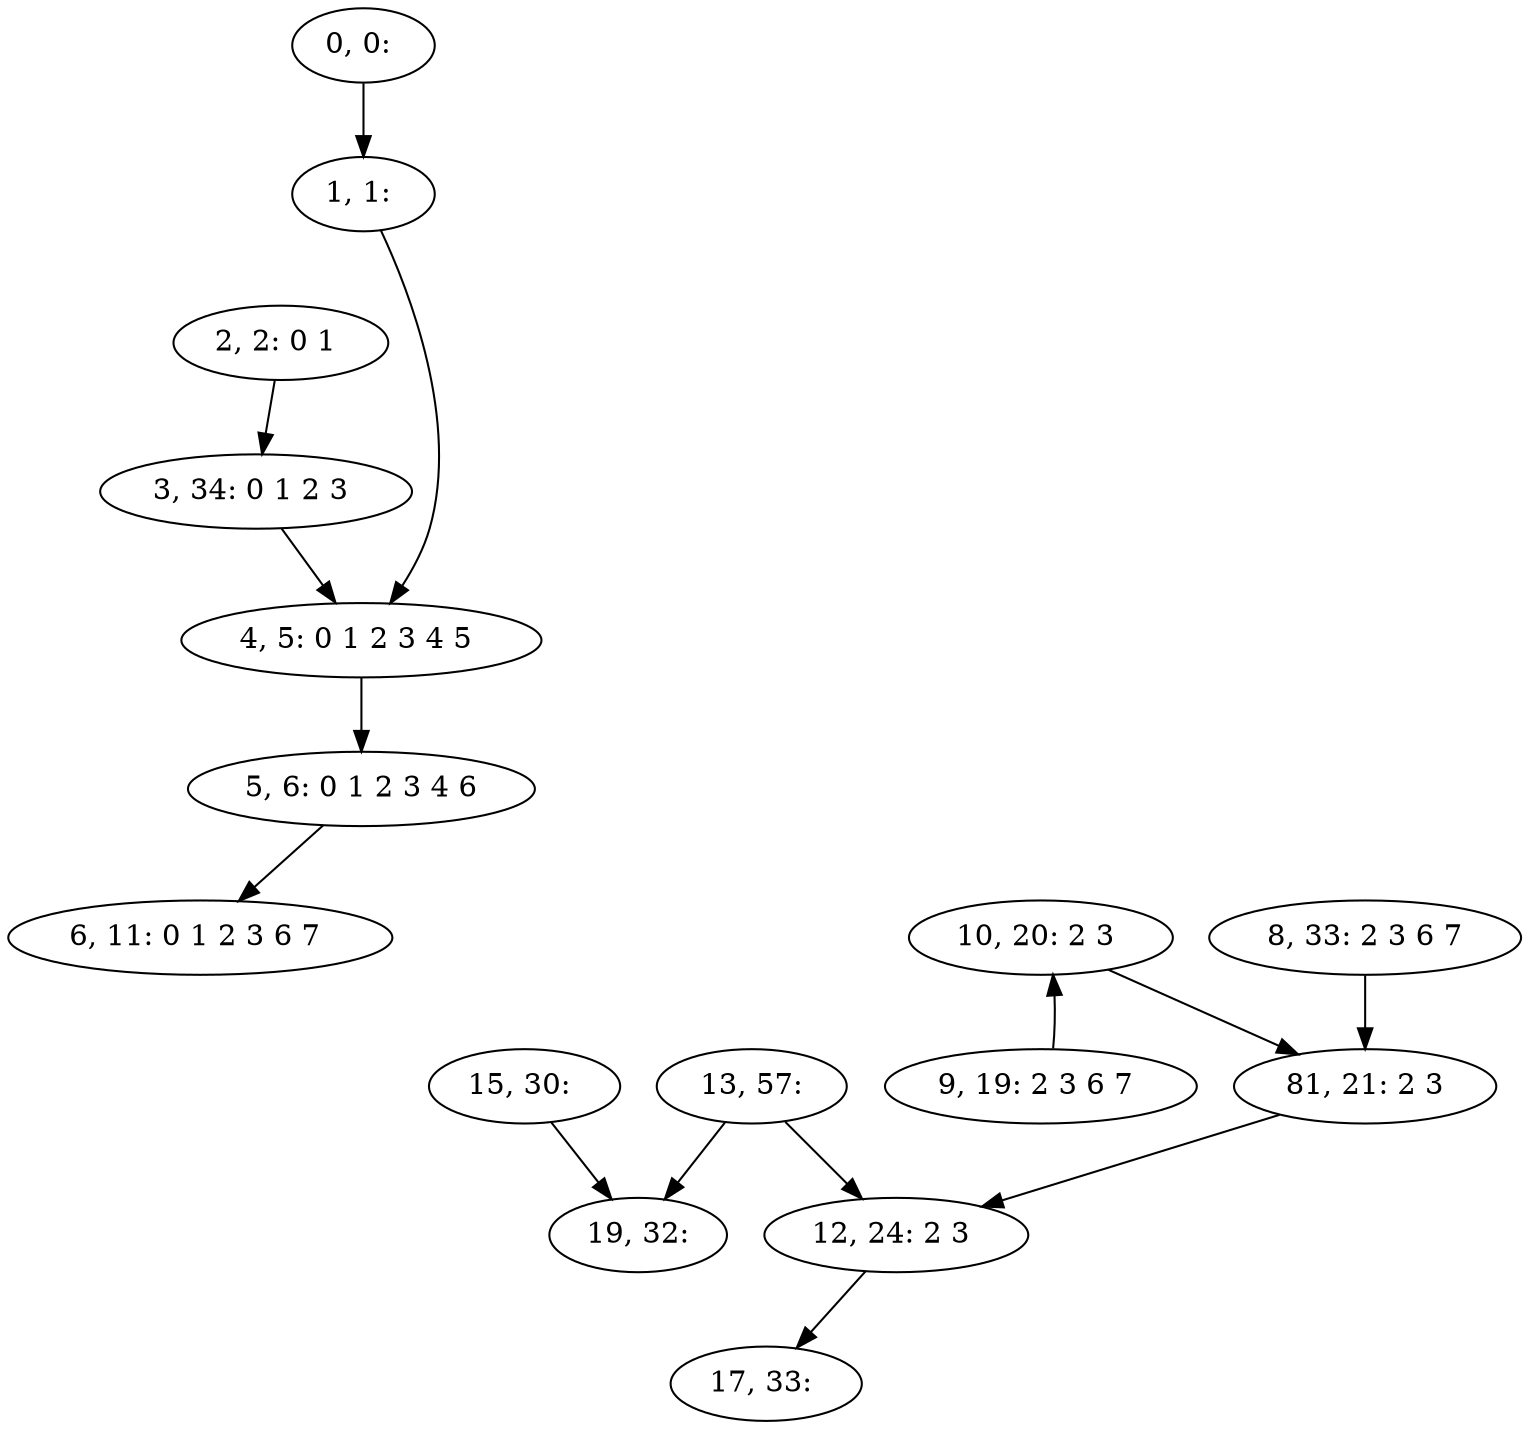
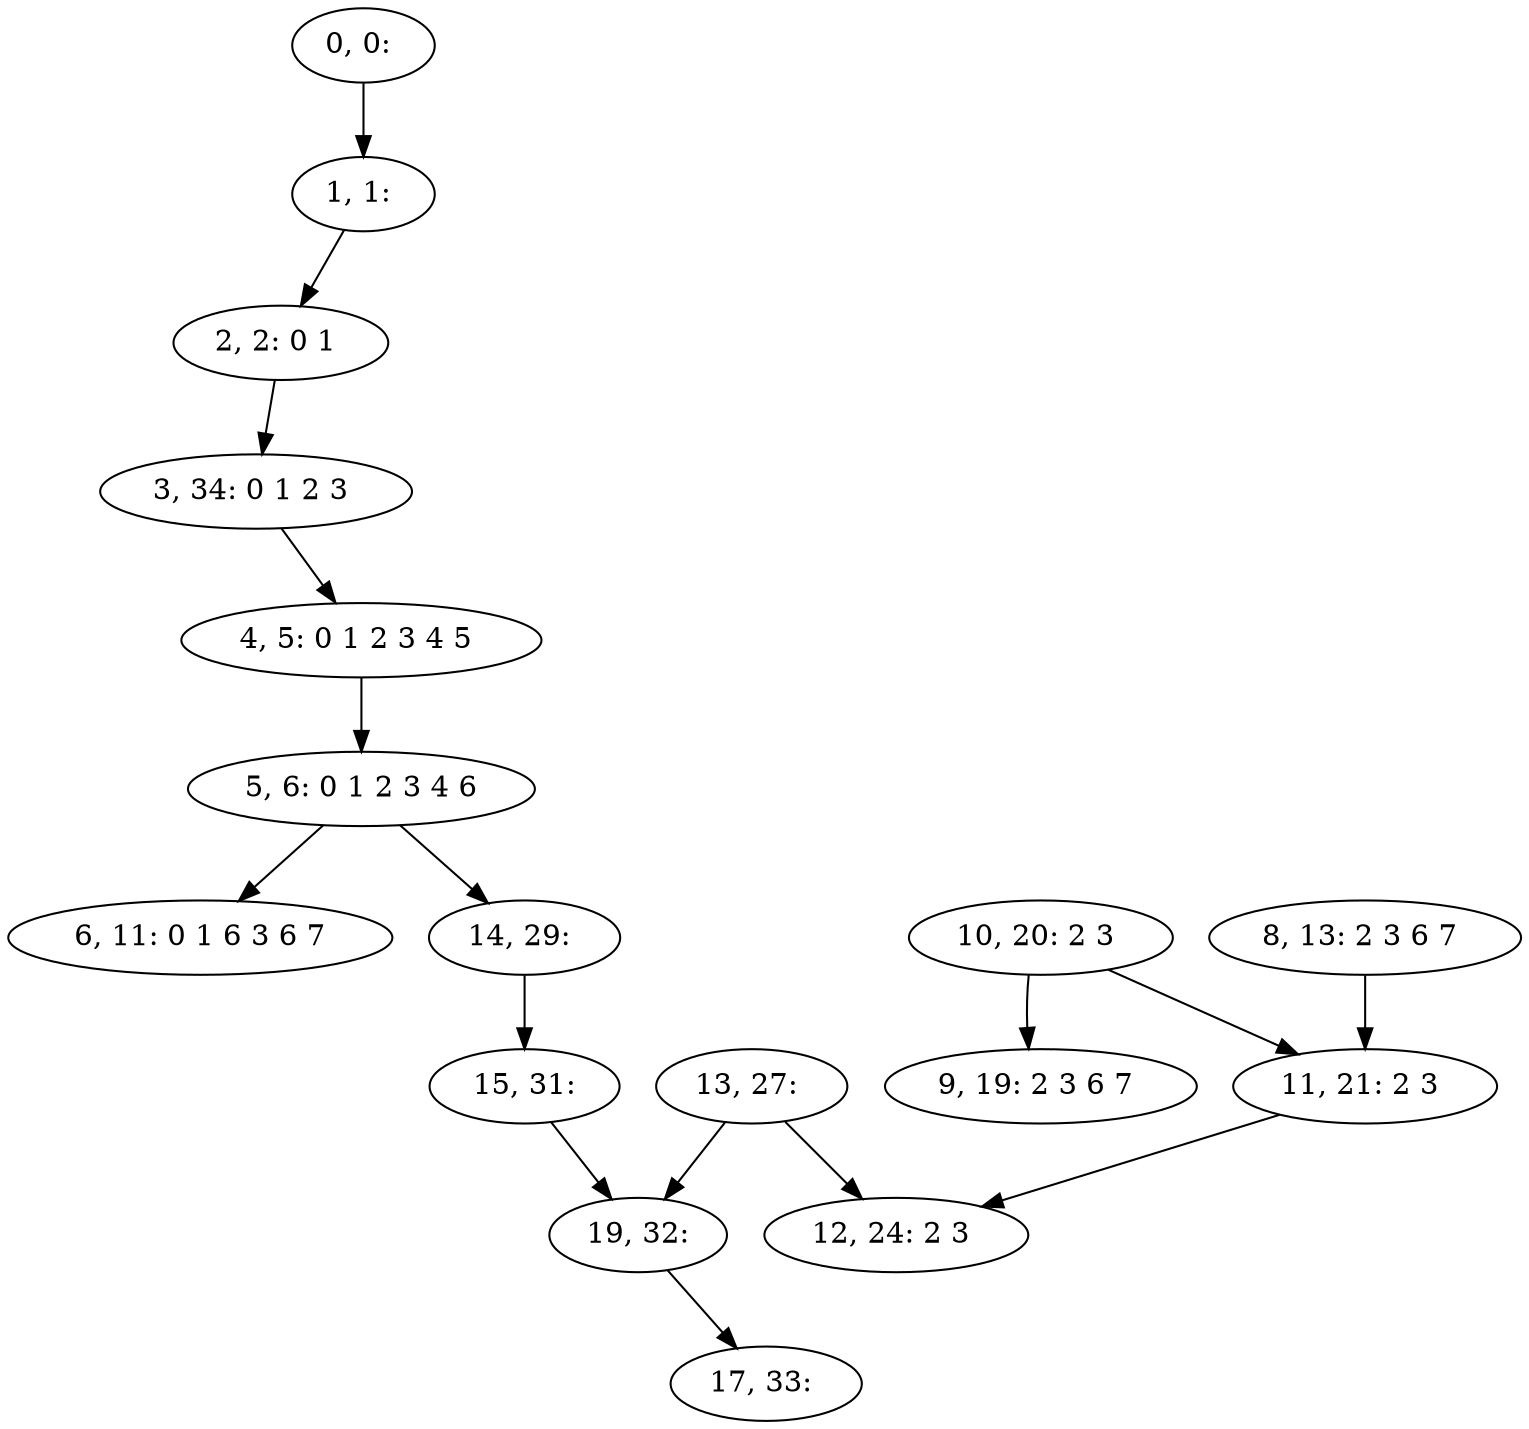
edge "1, 1:" -> "4, 5: 0 1 2 3 4 5": now "1, 1:" -> "2, 2: 0 1"
node "6, 11: 0 1 2 3 6 7": label "6, 11: 0 1 2 3 6 7" -> "6, 11: 0 1 6 3 6 7"
node "14, 29:": added
node "8, 33: 2 3 6 7": label "8, 33: 2 3 6 7" -> "8, 13: 2 3 6 7"
edge "9, 19: 2 3 6 7" -> "10, 20: 2 3": reversed
node "15, 30:": label "15, 30:" -> "15, 31:"
node "13, 57:": label "13, 57:" -> "13, 27:"
node "81, 21: 2 3": label "81, 21: 2 3" -> "11, 21: 2 3"
edge "12, 24: 2 3" -> "17, 33:": now "19, 32:" -> "17, 33:"
